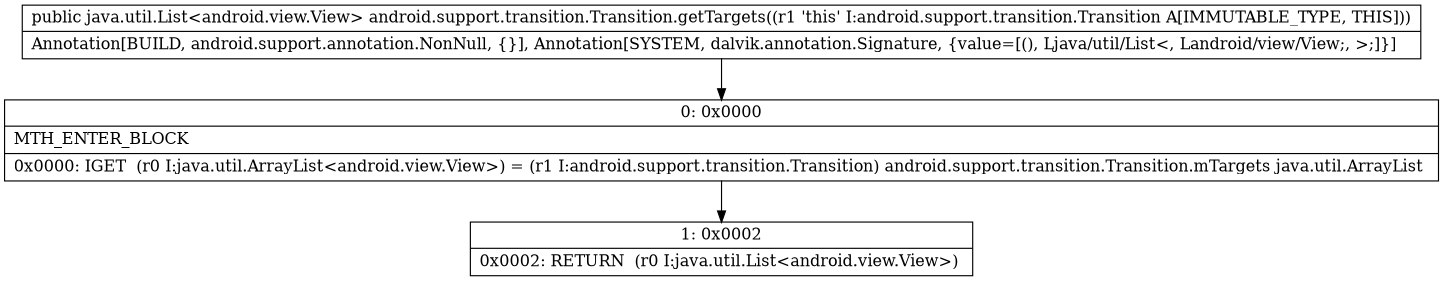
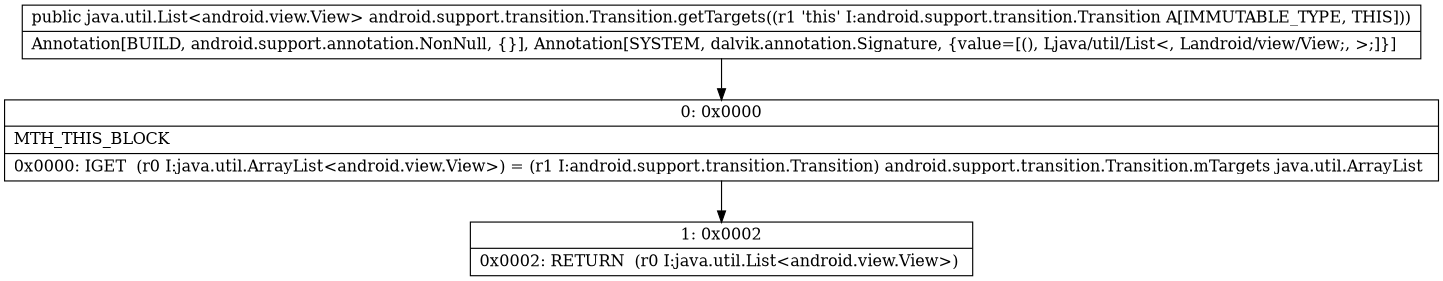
node "0: 0x0000": text "MTH_ENTER_BLOCK" -> "MTH_THIS_BLOCK"
